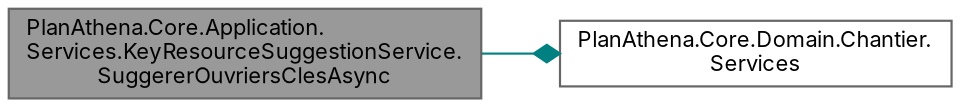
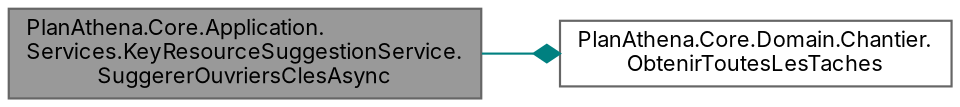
node "PlanAthena.Core.Domain.Chantier. Services": label "PlanAthena.Core.Domain.Chantier. Services" -> "PlanAthena.Core.Domain.Chantier. ObtenirToutesLesTaches"
